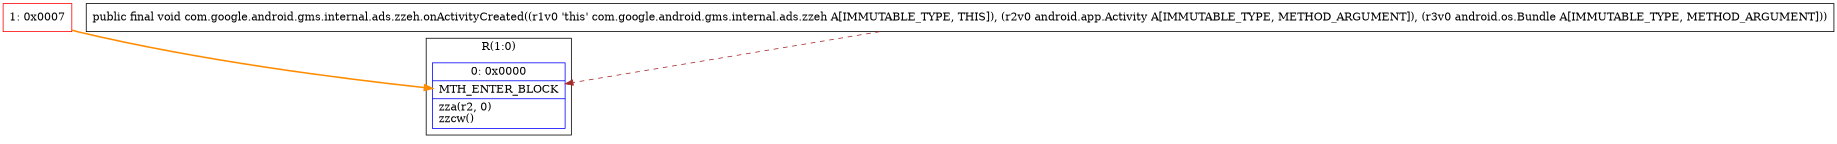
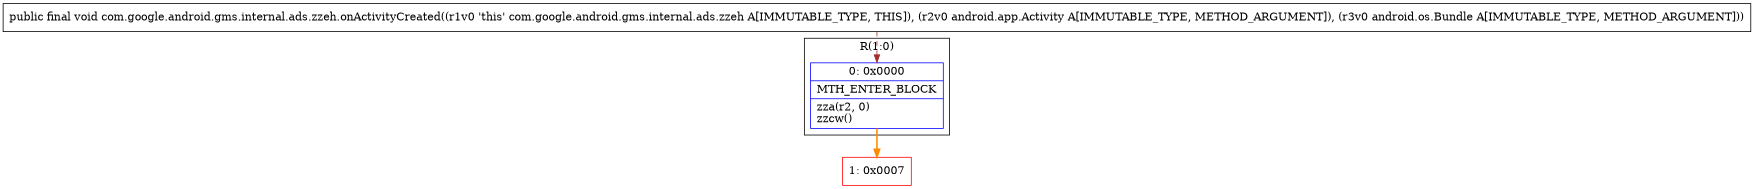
edge "1: 0x0007" -> "0: 0x0000": reversed
